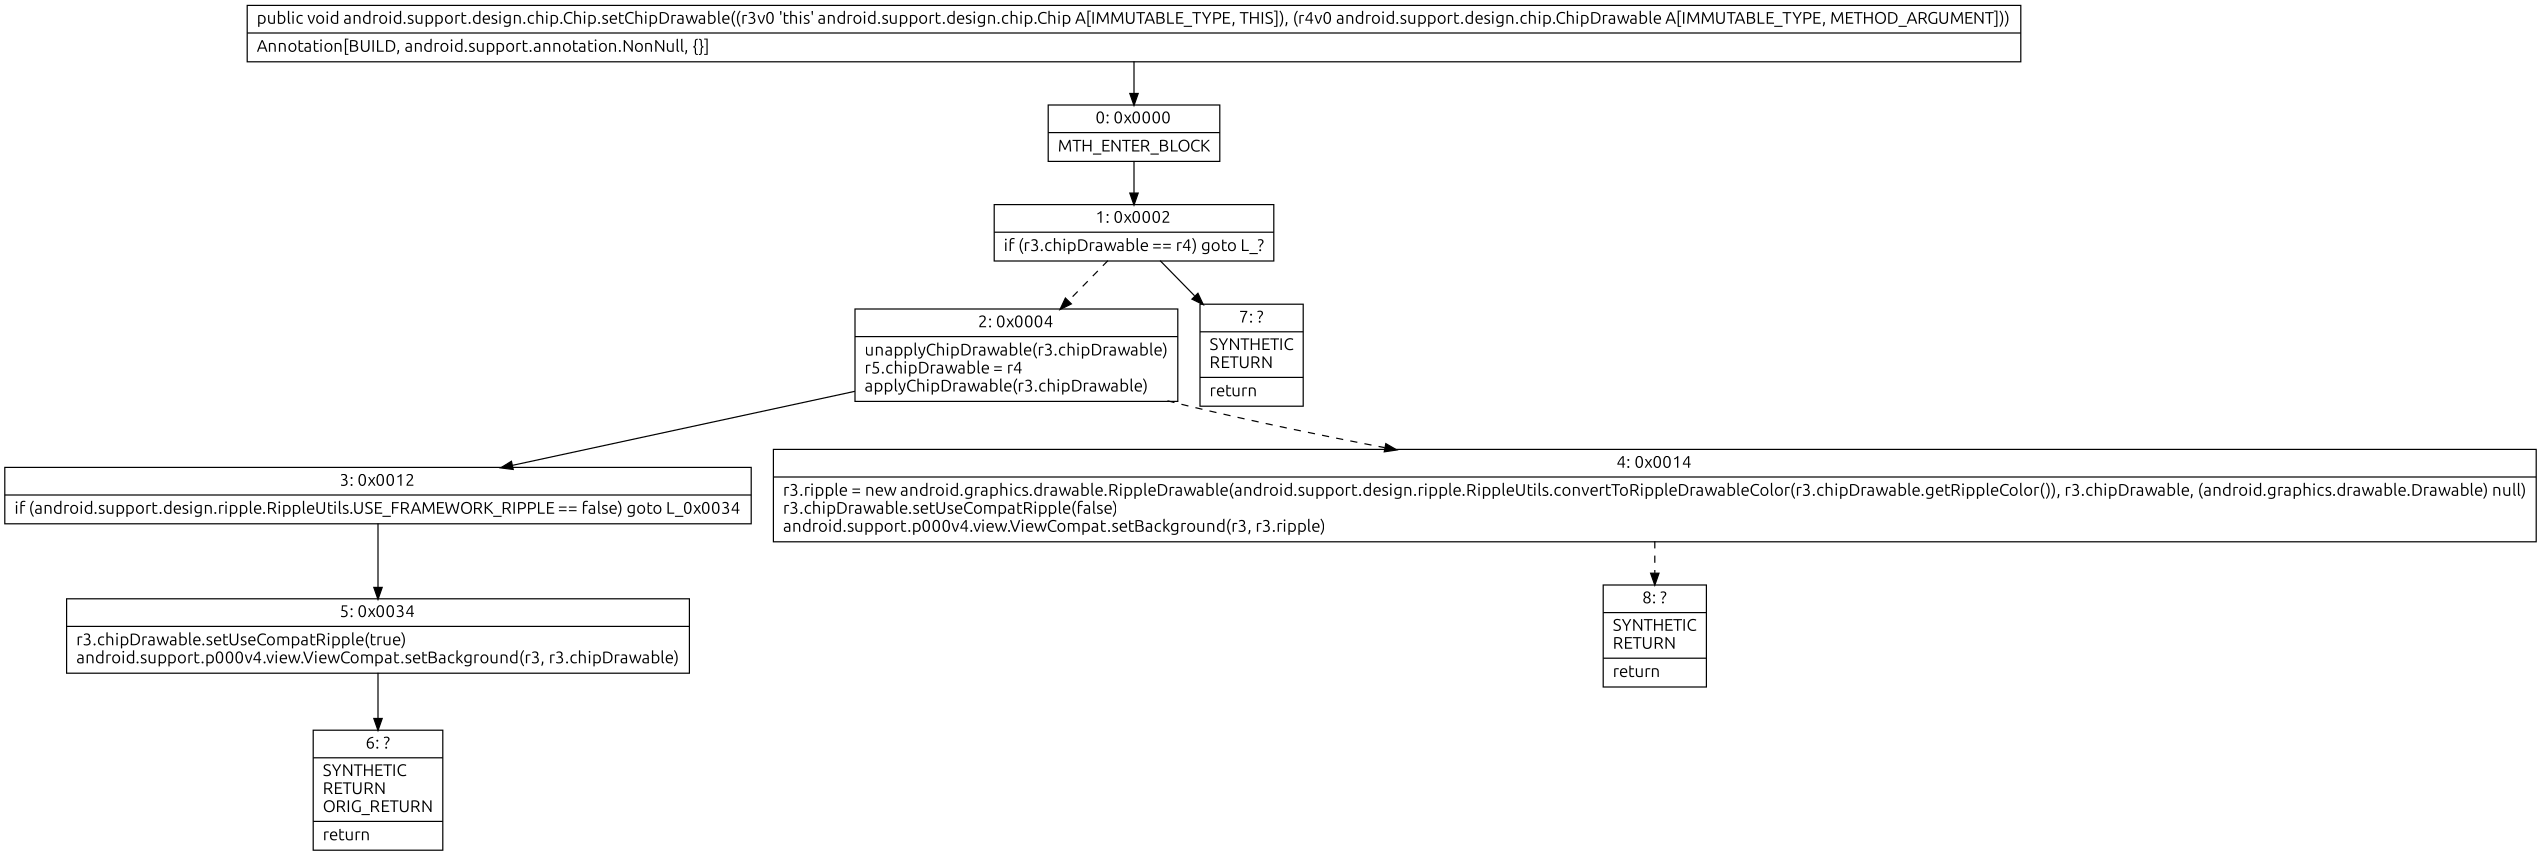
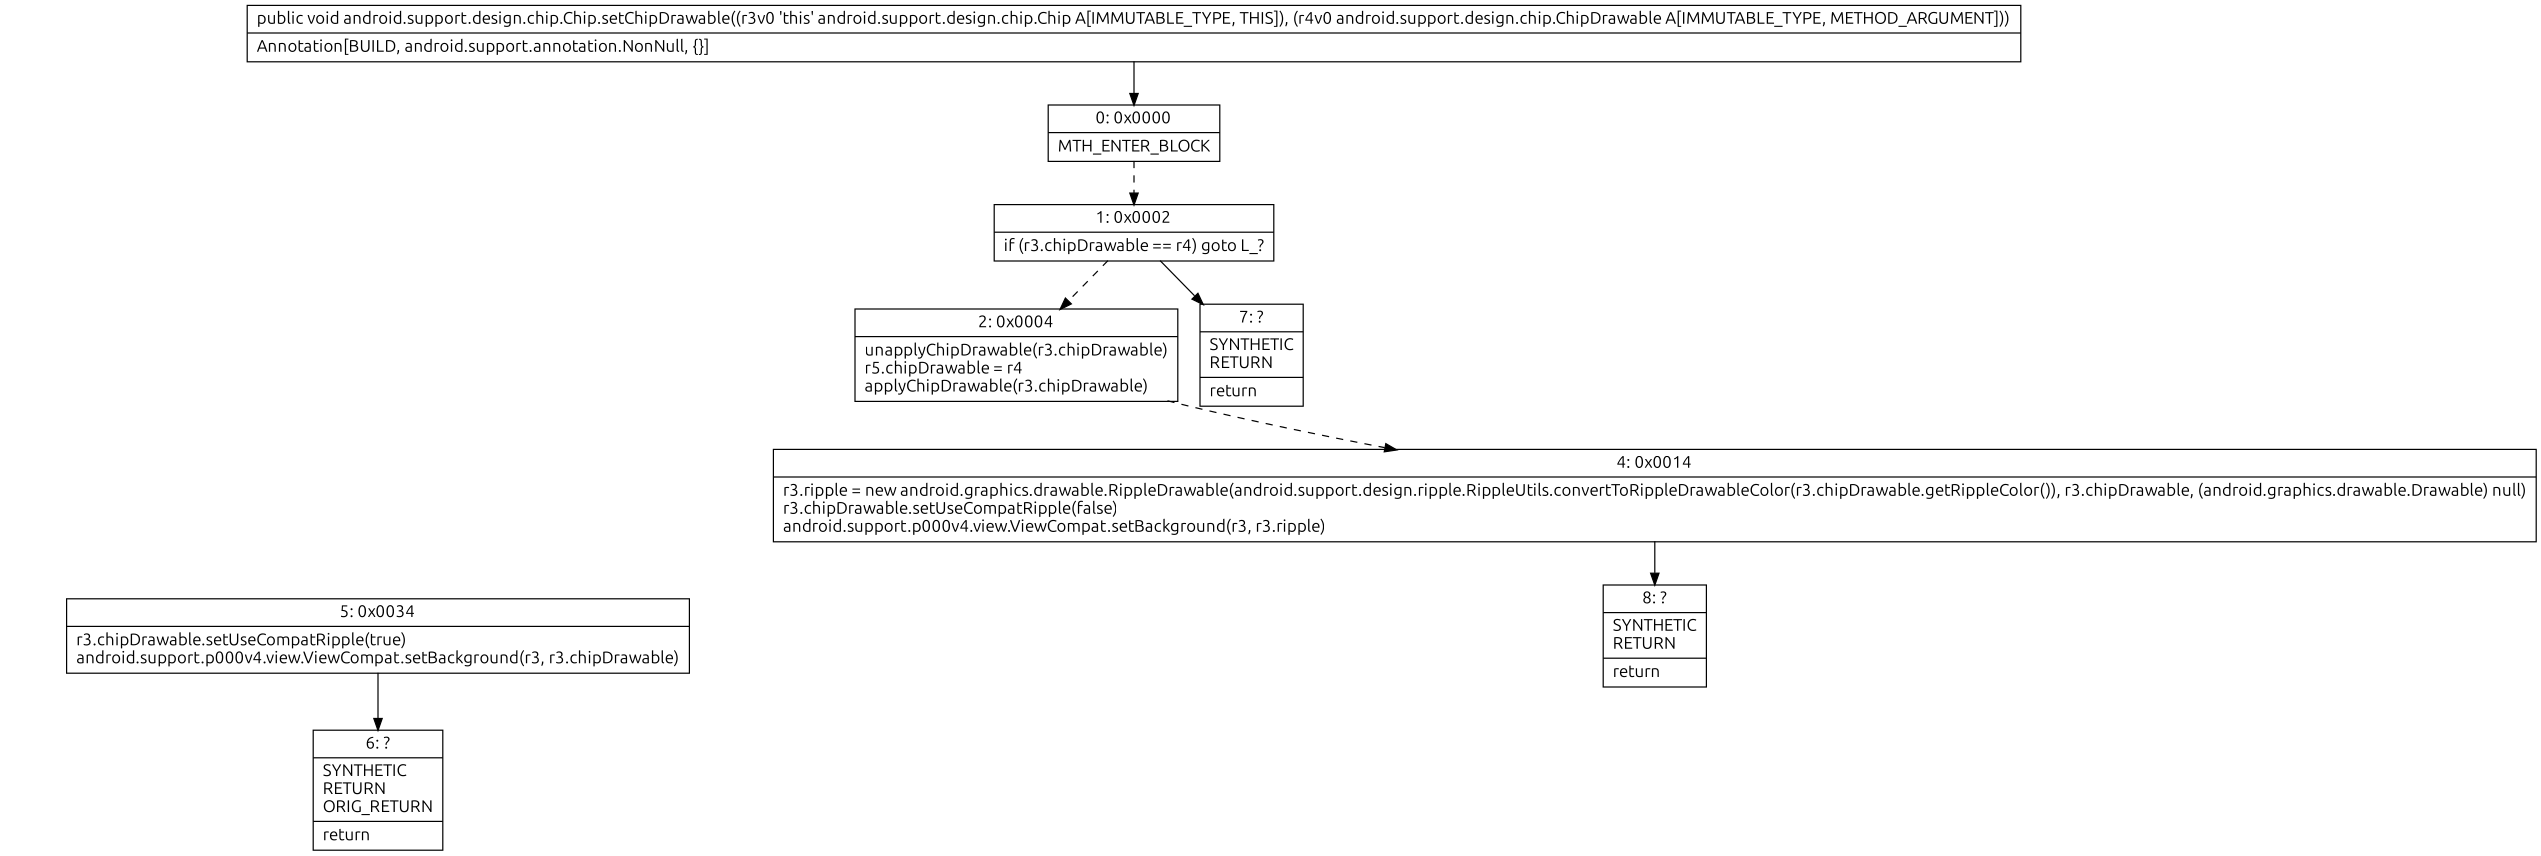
edge "0: 0x0000" -> "1: 0x0002": style solid -> dashed
node "3: 0x0012": removed
edge "4: 0x0014" -> "8: ?": style dashed -> solid
